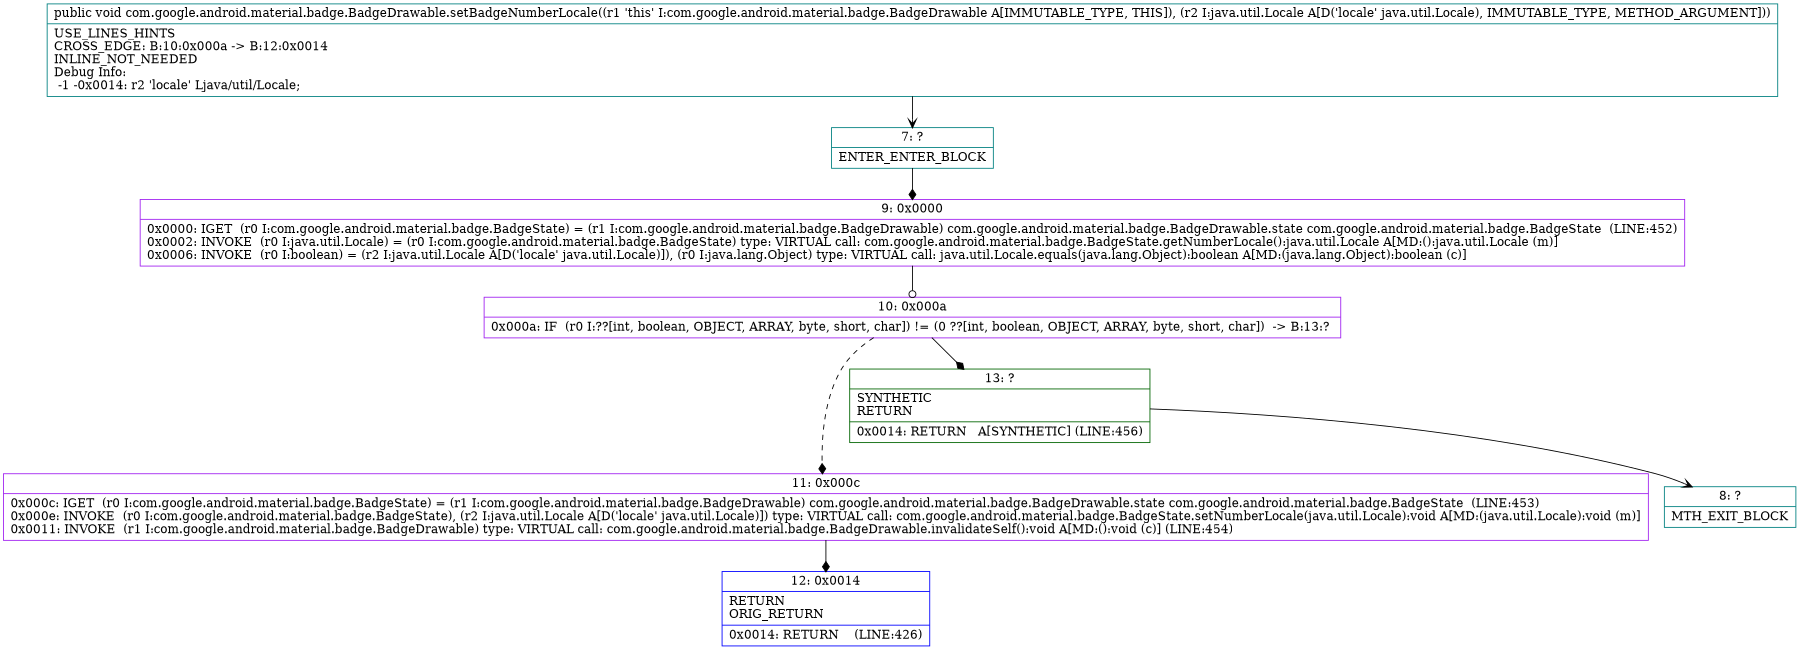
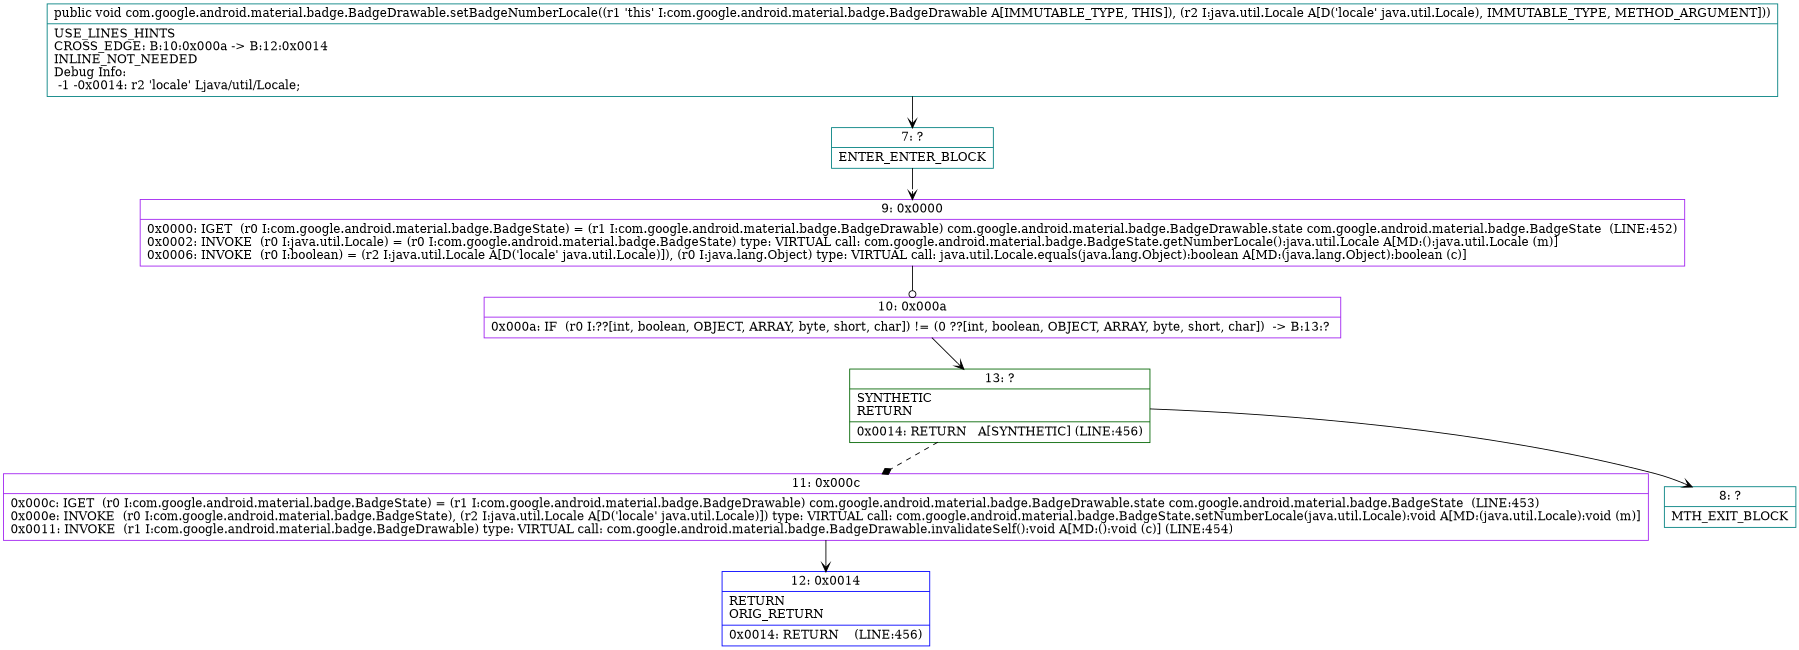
edge "7: ?" -> "9: 0x0000": arrowhead diamond -> vee
edge "10: 0x000a" -> "13: ?": arrowhead diamond -> vee
edge "10: 0x000a" -> "11: 0x000c": now "13: ?" -> "11: 0x000c"
edge "11: 0x000c" -> "12: 0x0014": arrowhead diamond -> vee
node "12: 0x0014": text "0x0014: RETURN    (LINE:426)" -> "0x0014: RETURN    (LINE:456)"
